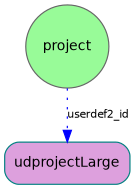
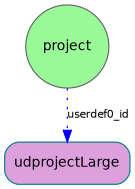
edge "project" -> "udprojectLarge": label "userdef2_id" -> "userdef0_id"
